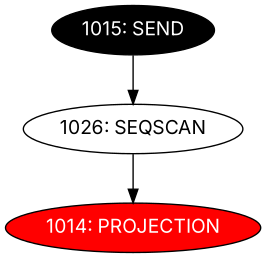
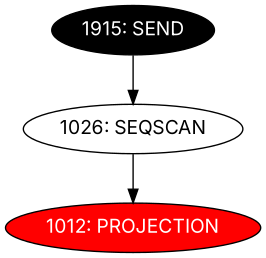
node "1015: SEND": label "1015: SEND" -> "1915: SEND"
node "1014: PROJECTION": label "1014: PROJECTION" -> "1012: PROJECTION"
